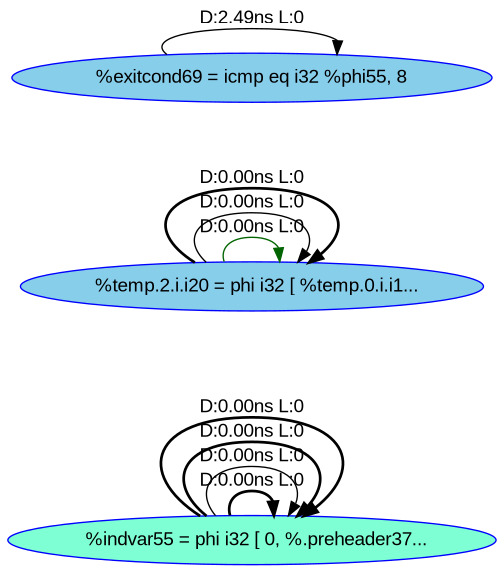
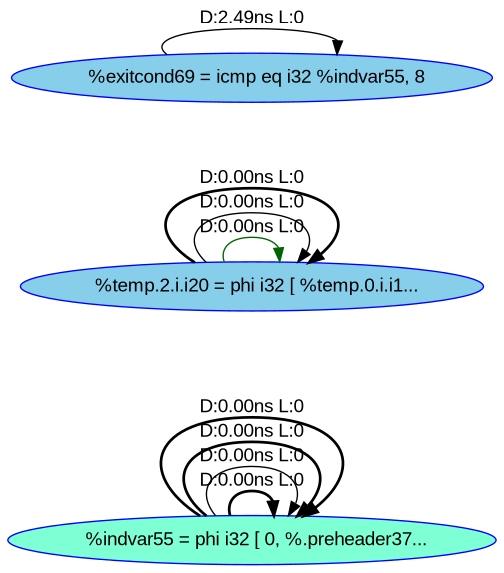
node "%exitcond69 = icmp eq i32 %phi55, 8": label "%exitcond69 = icmp eq i32 %phi55, 8" -> "%exitcond69 = icmp eq i32 %indvar55, 8"
